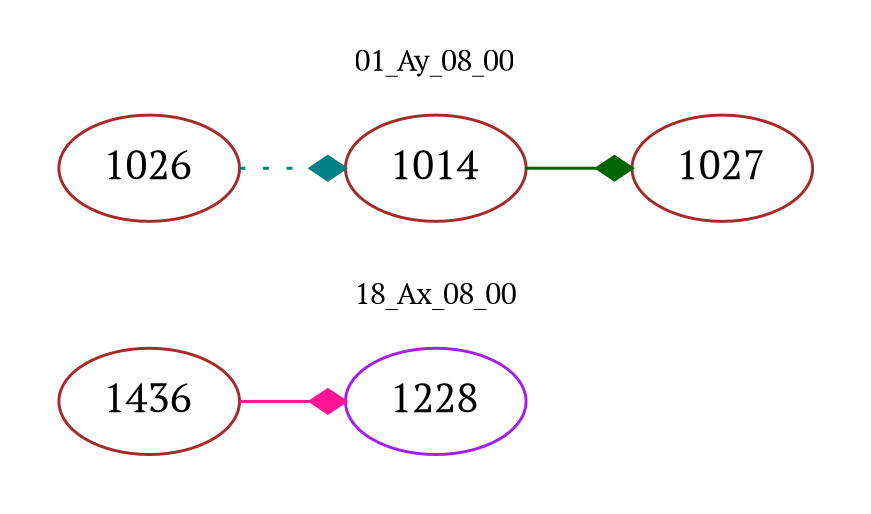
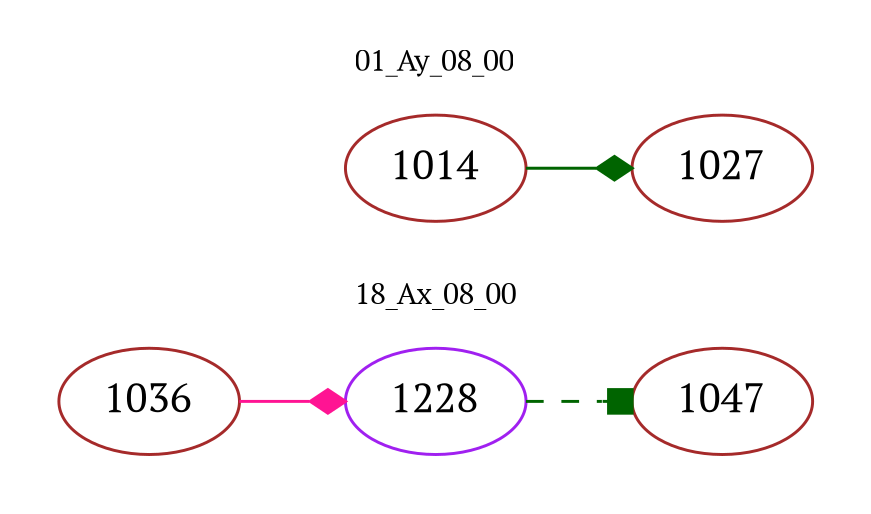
node "1026": removed
node "1436": label "1436" -> "1036"
node "1047": added
